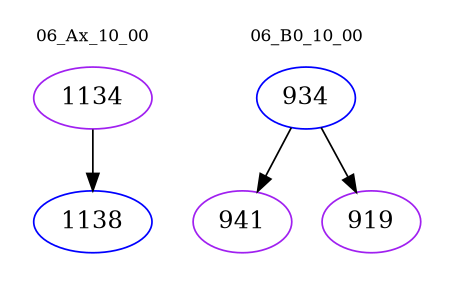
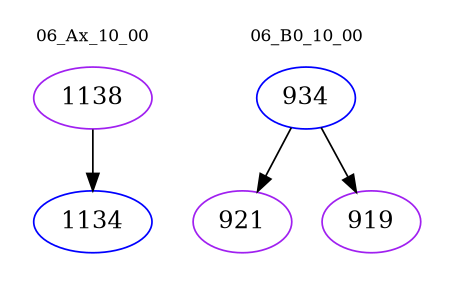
node "1134": color purple -> blue
edge "1134" -> "1138": reversed
node "1138": color blue -> purple
node "941": label "941" -> "921"
